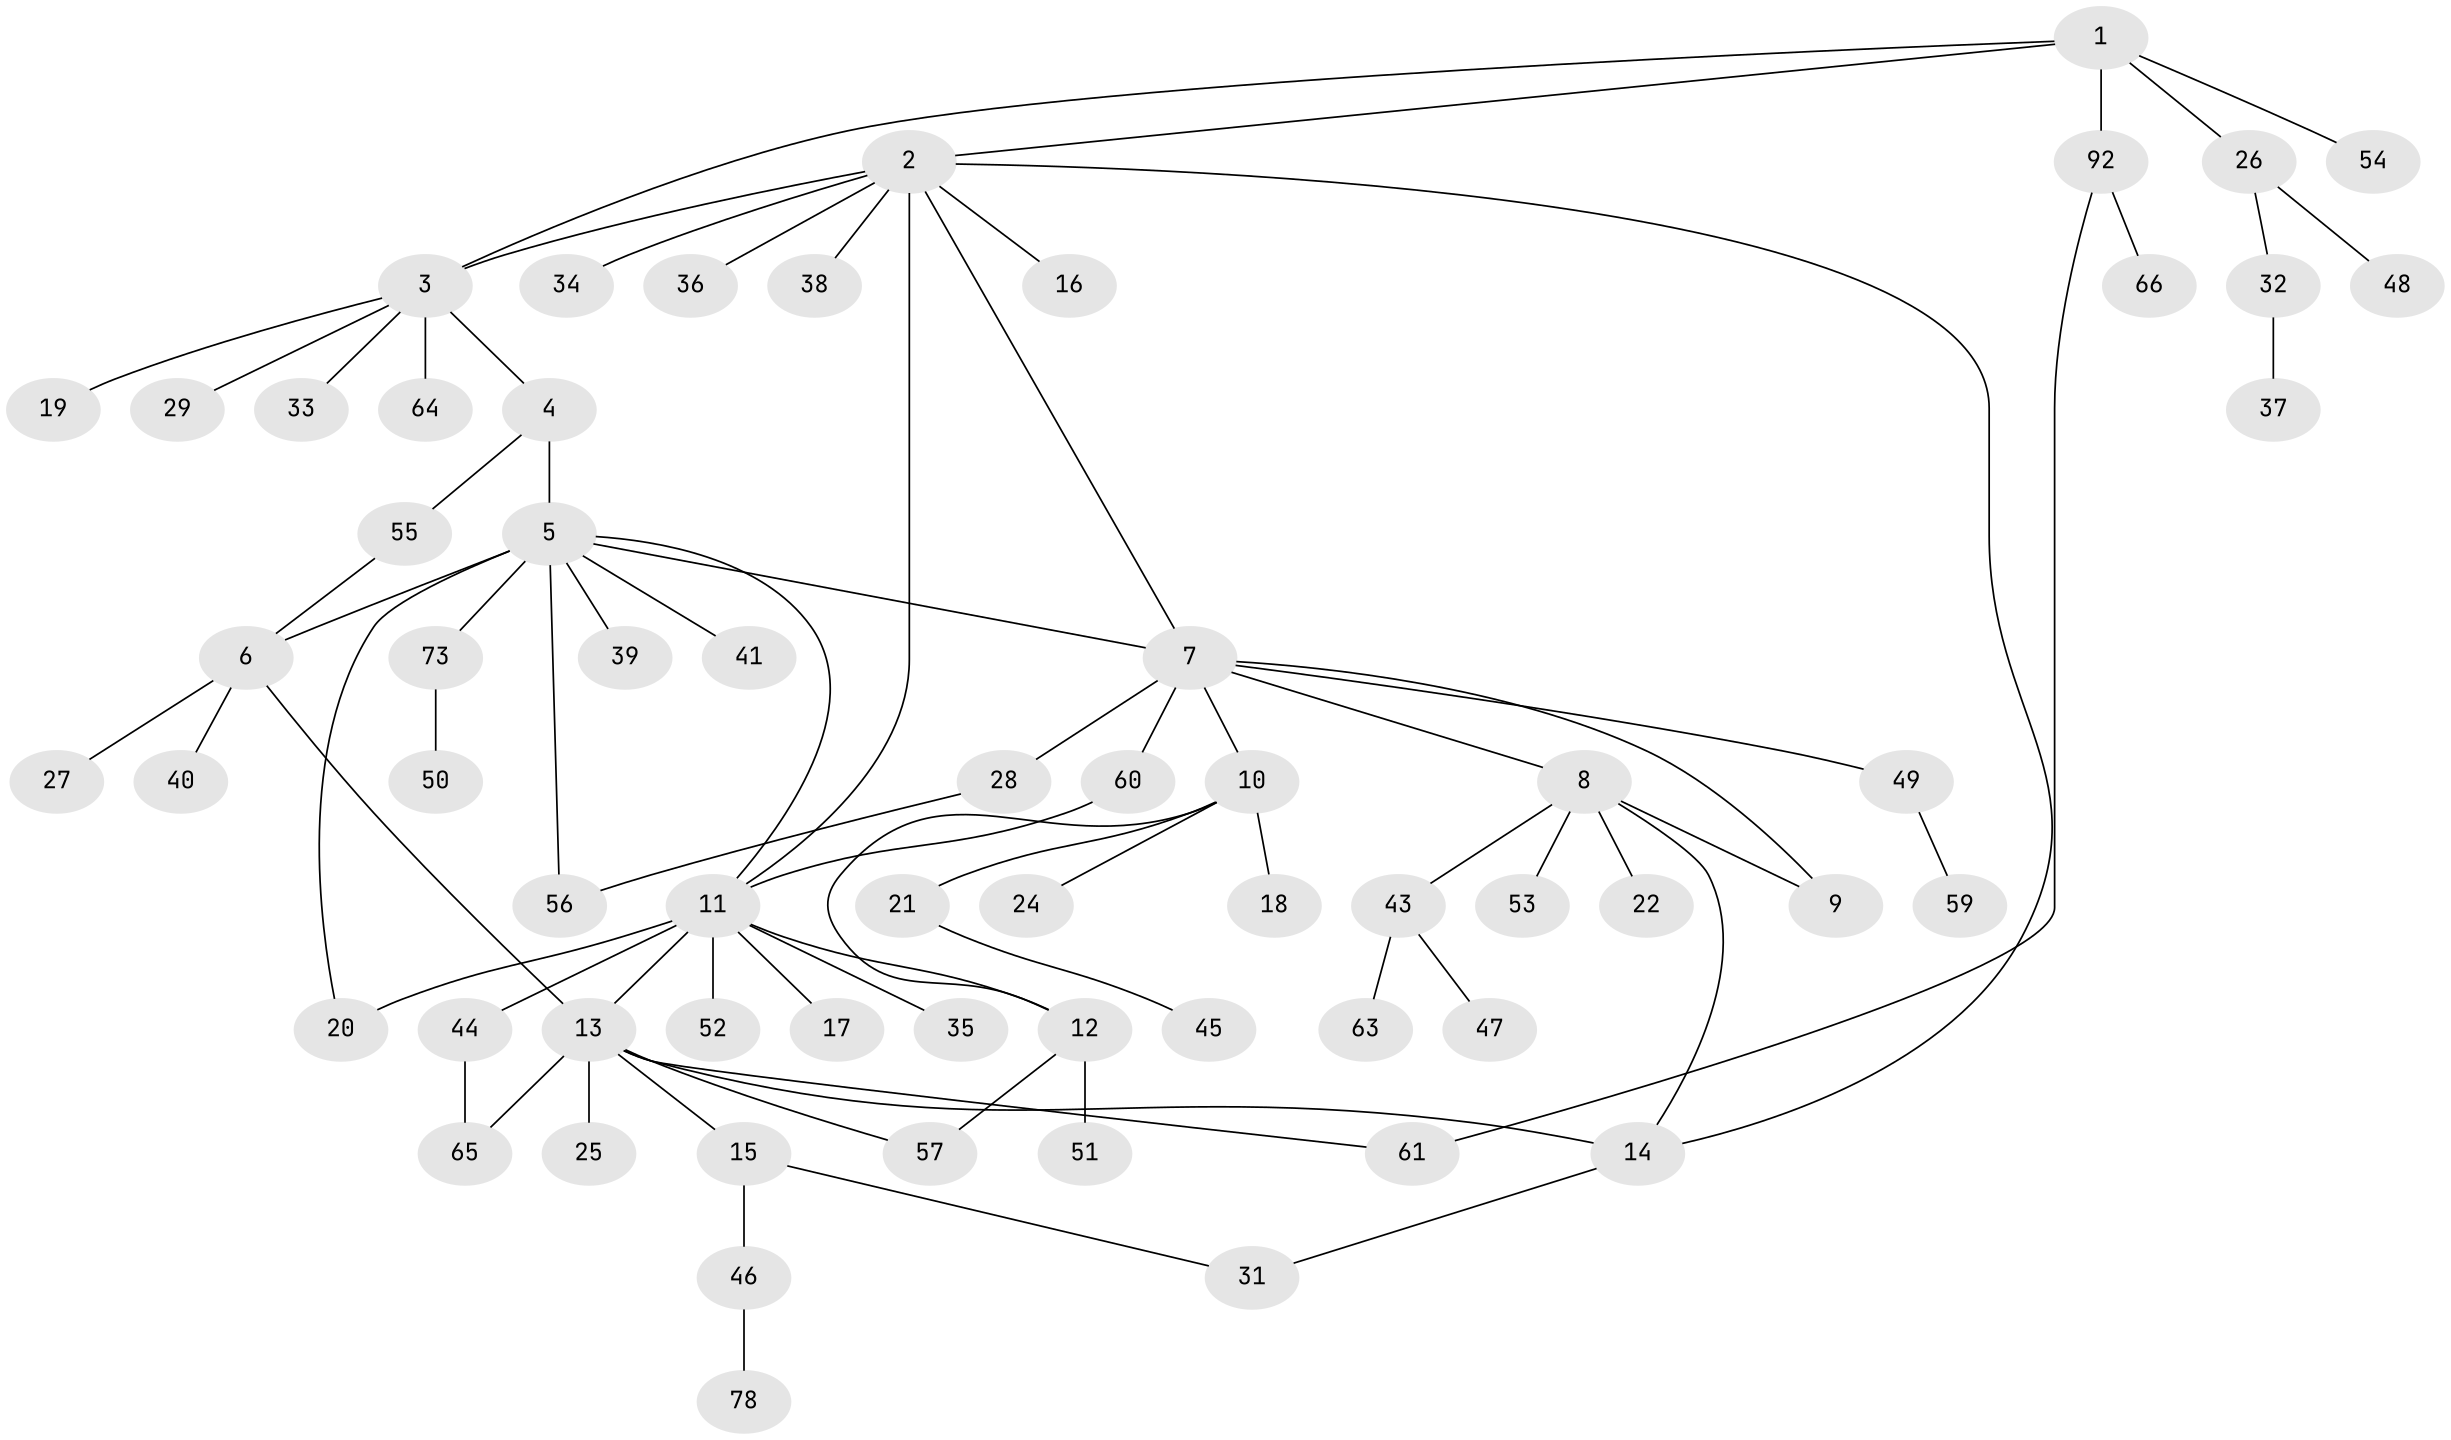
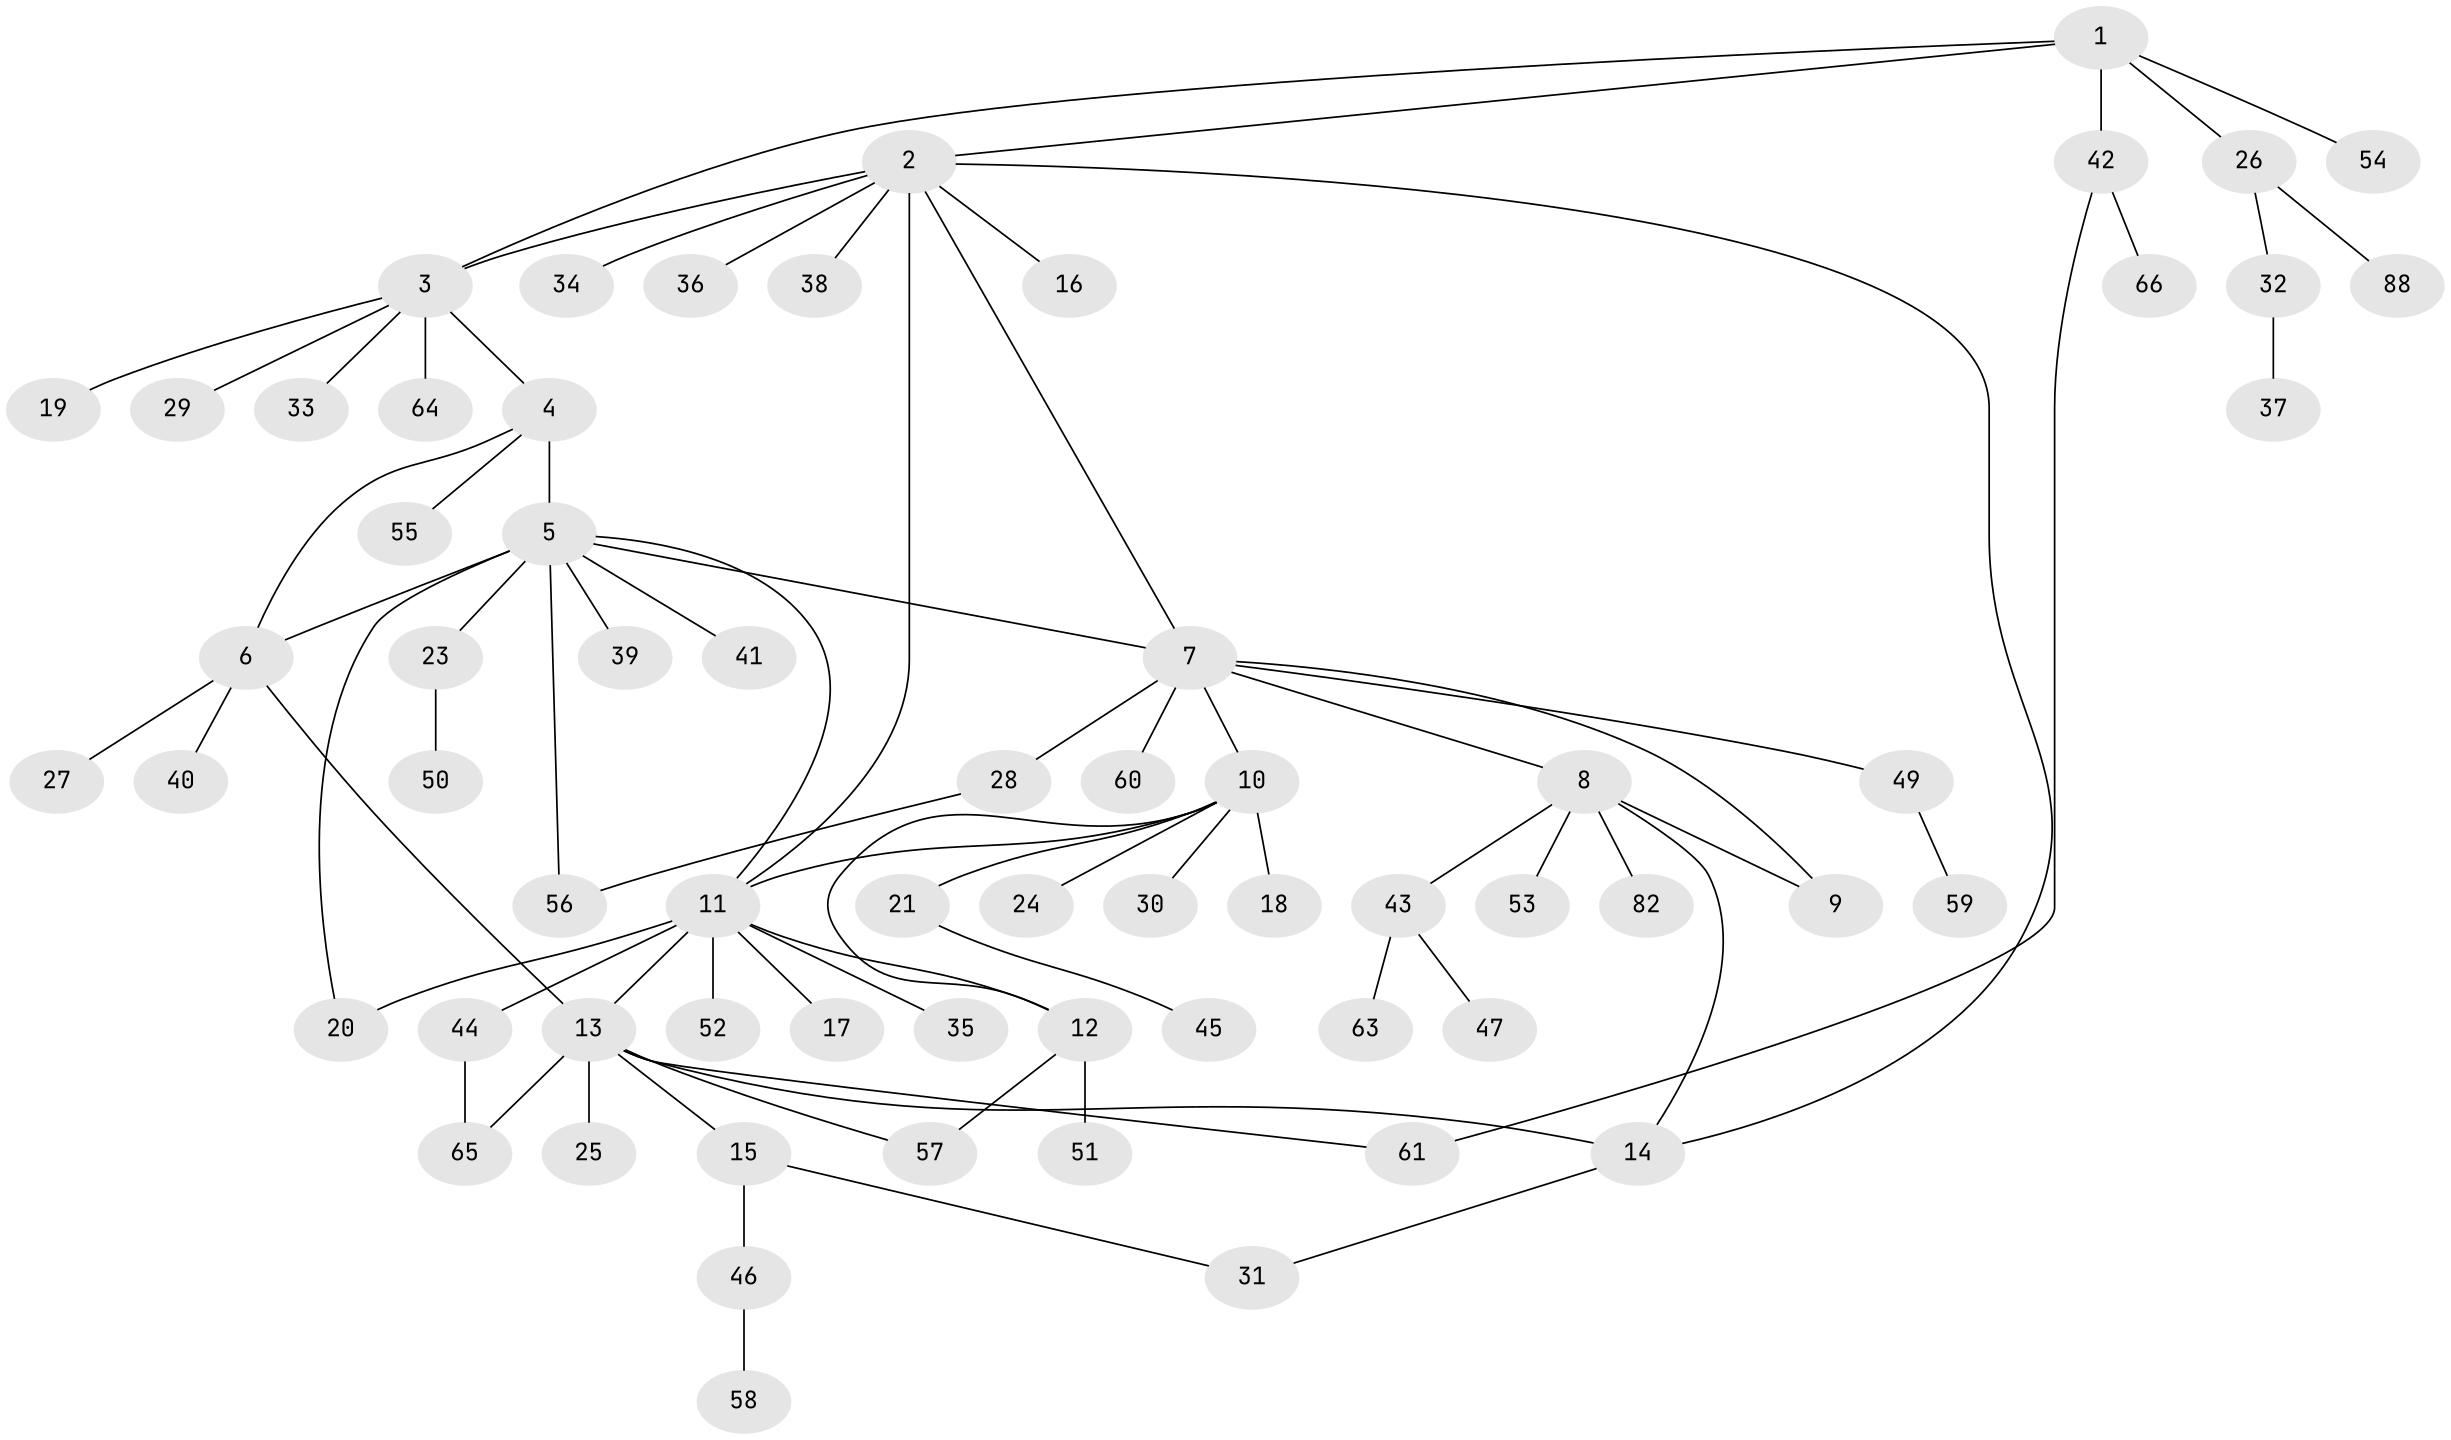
node "92": label "92" -> "42"
node "48": label "48" -> "88"
edge "55" -- "6": now "4" -- "6"
node "73": label "73" -> "23"
edge "60" -- "11": now "10" -- "11"
node "30": added
node "22": label "22" -> "82"
node "78": label "78" -> "58"
